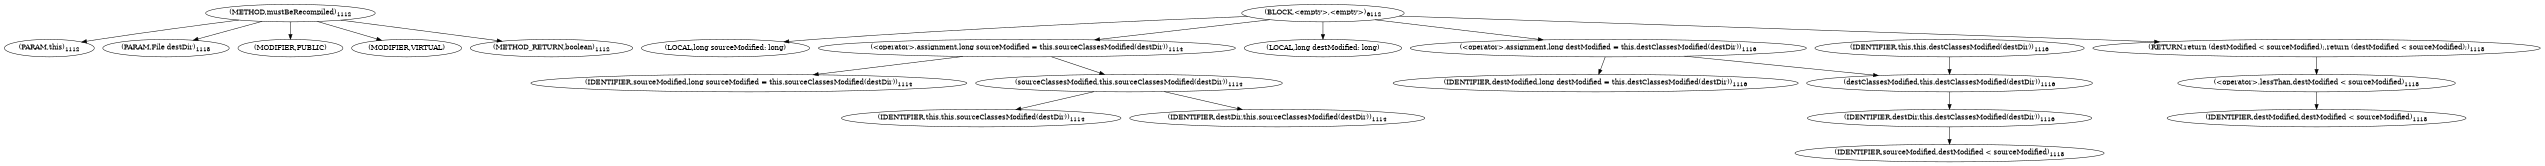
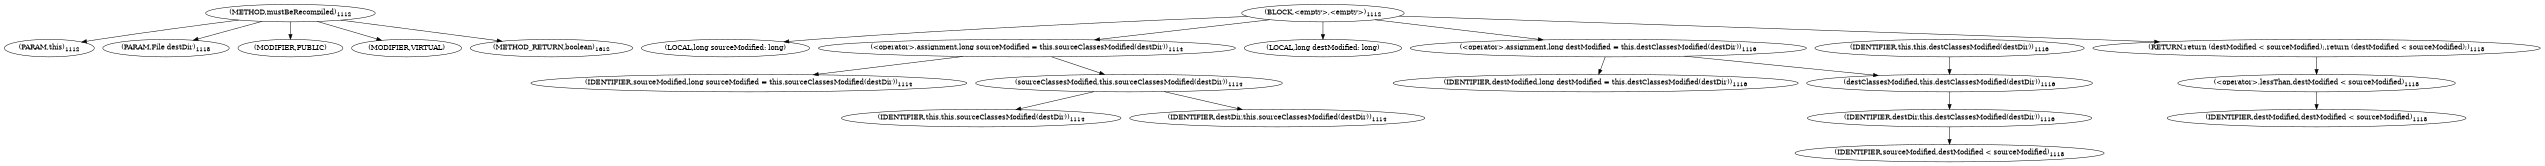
node "(BLOCK,<empty>,<empty>)": text "6112" -> "1112"
node "(METHOD_RETURN,boolean)": text "1112" -> "1612"
